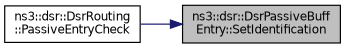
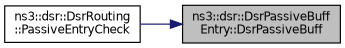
node "ns3::dsr::DsrPassiveBuff Entry::SetIdentification": label "ns3::dsr::DsrPassiveBuff Entry::SetIdentification" -> "ns3::dsr::DsrPassiveBuff Entry::DsrPassiveBuff"
